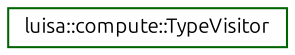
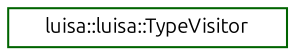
node "luisa::compute::TypeVisitor": label "luisa::compute::TypeVisitor" -> "luisa::luisa::TypeVisitor"
